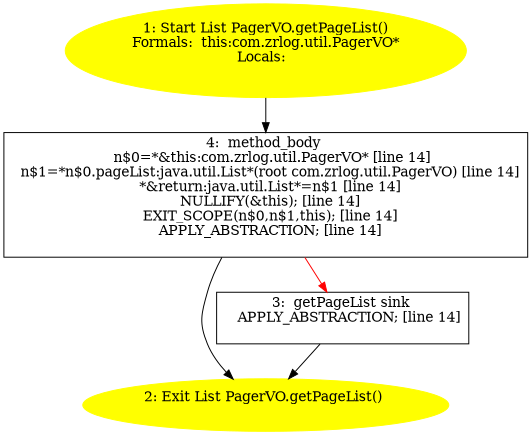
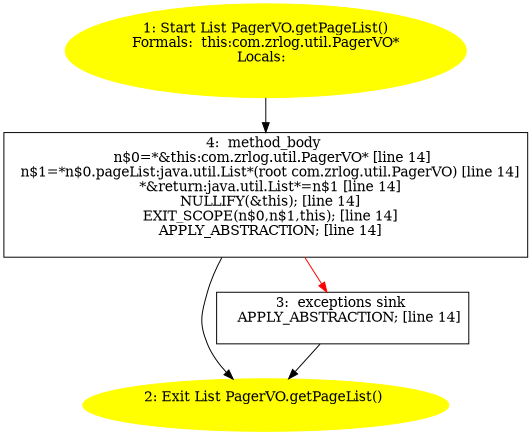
node "3:  getPageList sink APPLY_ABSTRACTION; [line 14]": label "3:  getPageList sink APPLY_ABSTRACTION; [line 14]" -> "3:  exceptions sink APPLY_ABSTRACTION; [line 14]"
